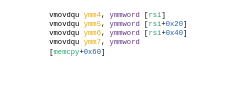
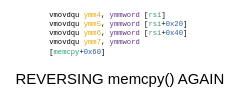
node "REVERSING memcpy() AGAIN": added
